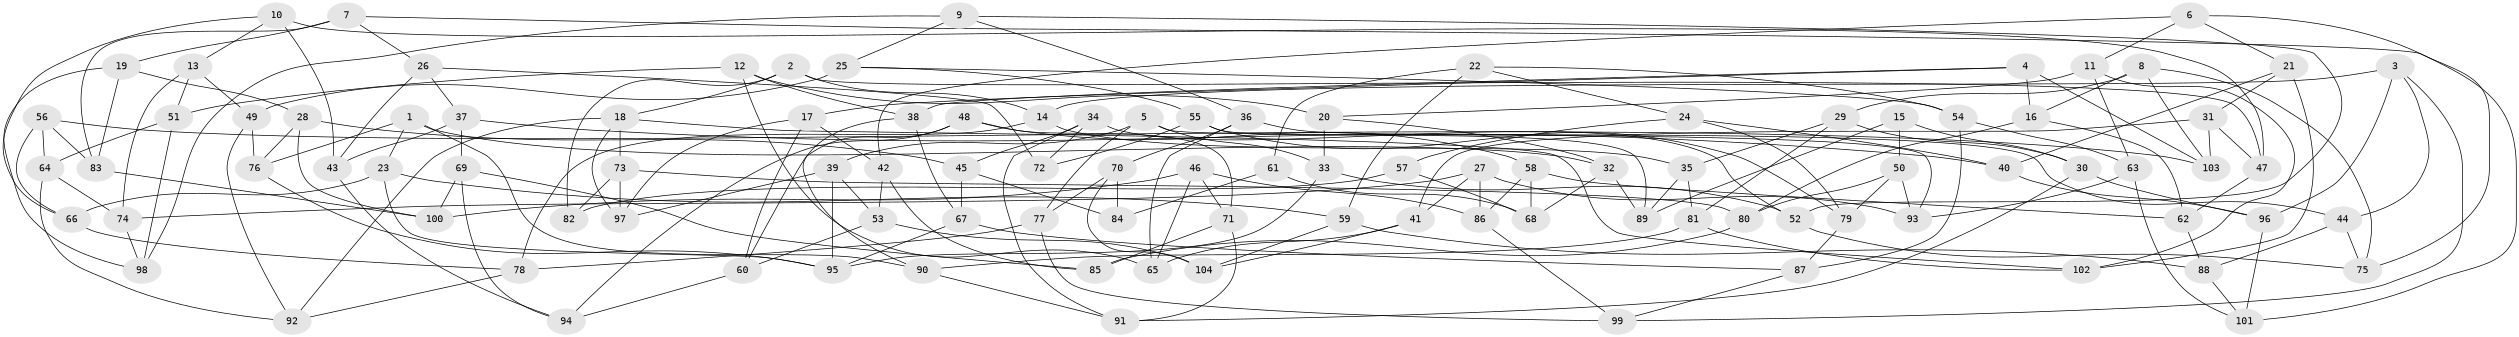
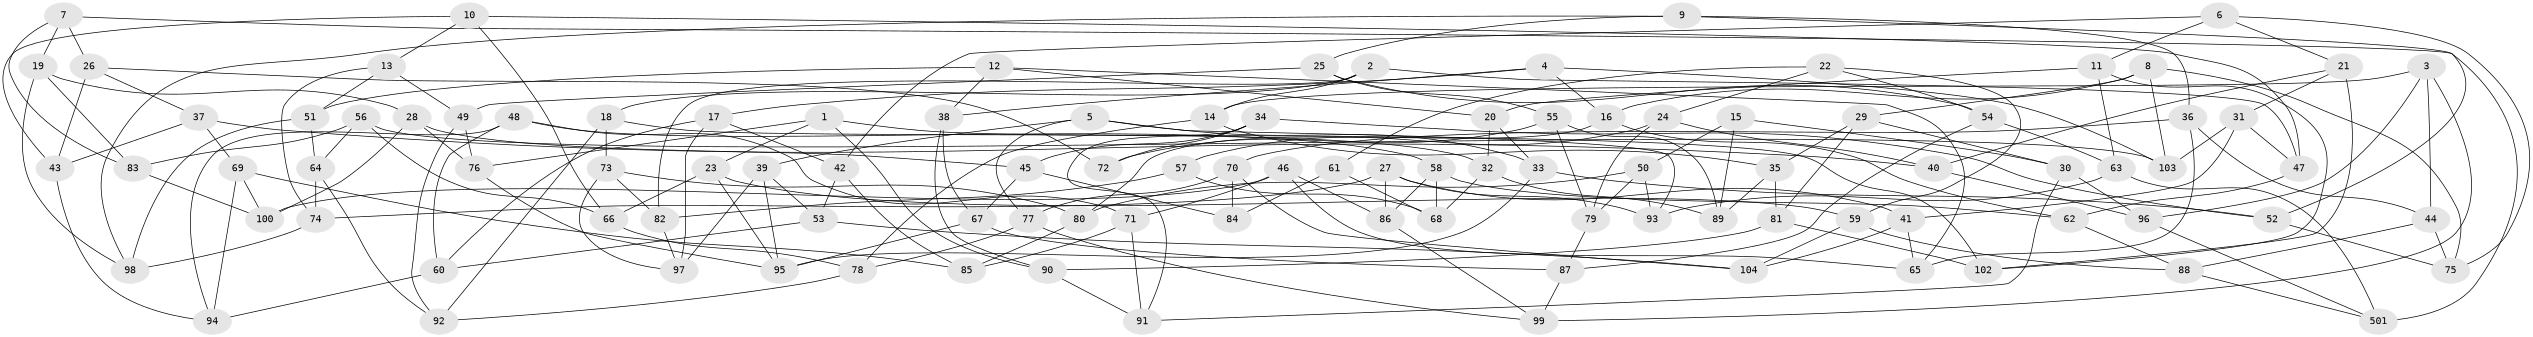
edge "18" -- "97": now "82" -- "97"
node "101": label "101" -> "501"
